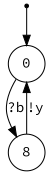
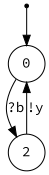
node "8": label "8" -> "2"
